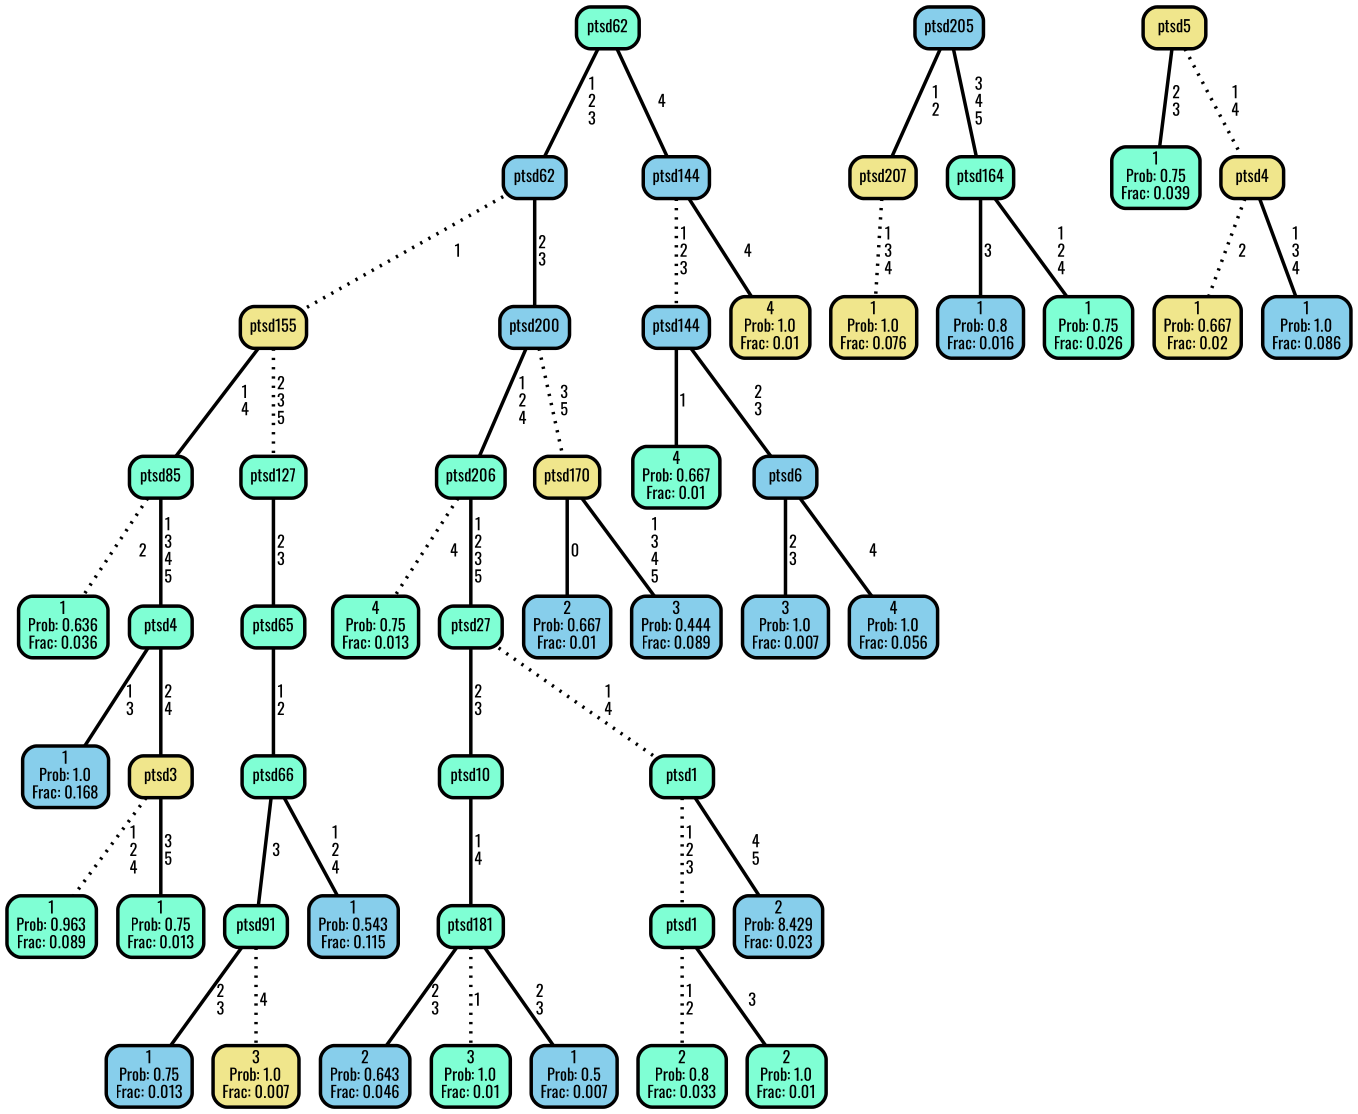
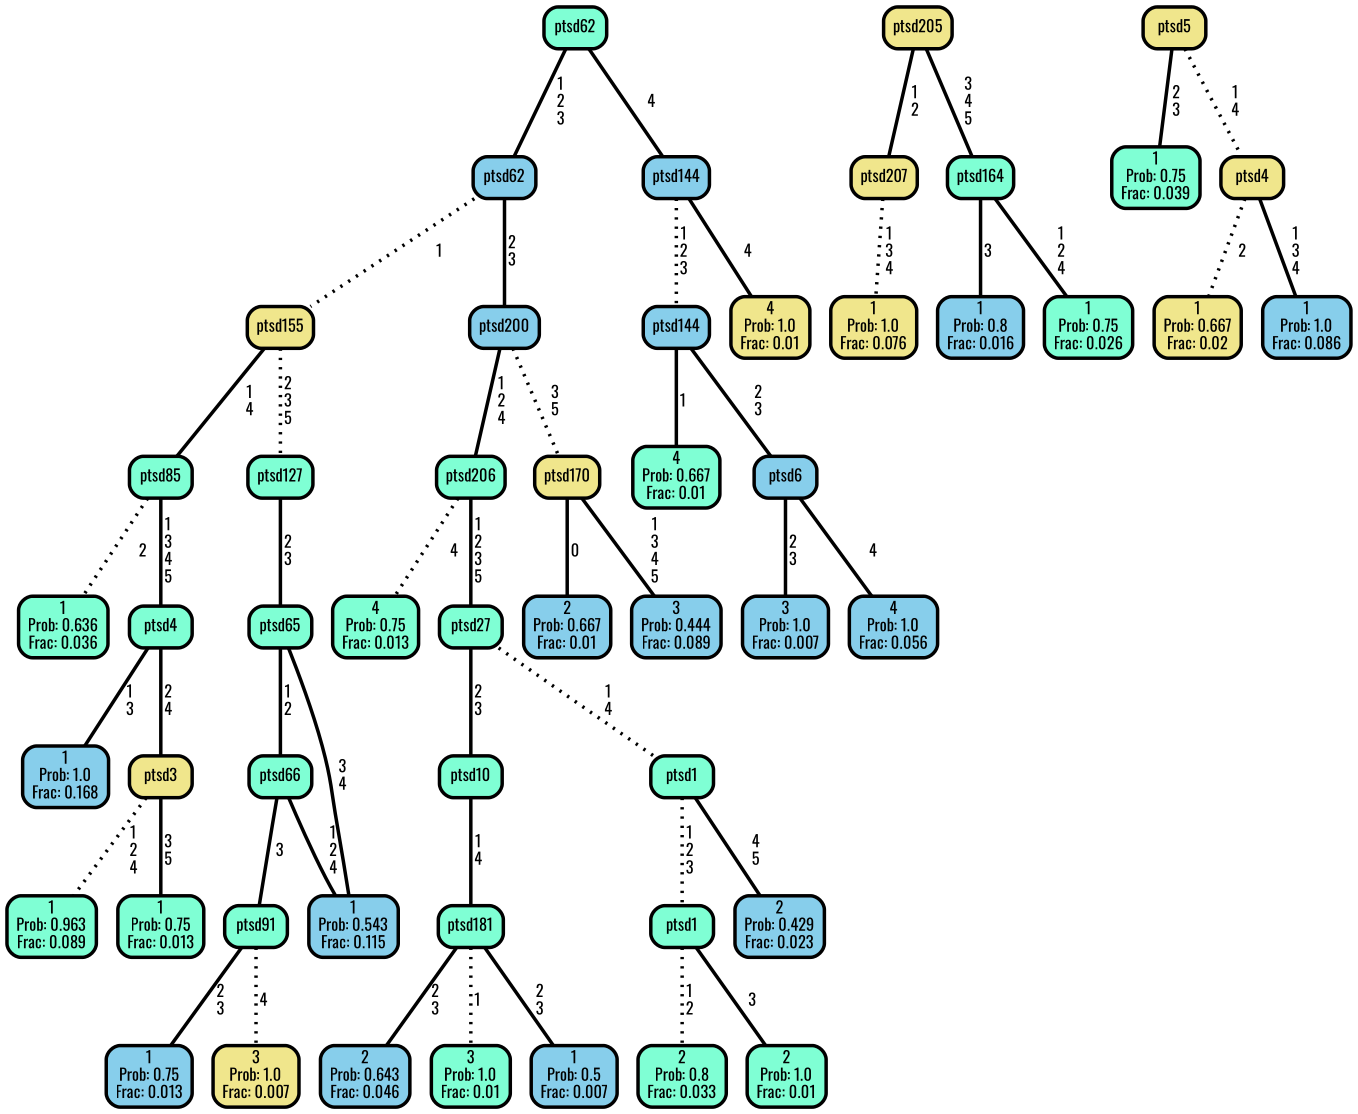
node "ptsd205": fillcolor skyblue -> khaki
edge "ptsd65" -- "1 Prob: 0.543 Frac: 0.115": added, label "3 4"
node "2 Prob: 8.429 Frac: 0.023": label "2 Prob: 8.429 Frac: 0.023" -> "2 Prob: 0.429 Frac: 0.023"
